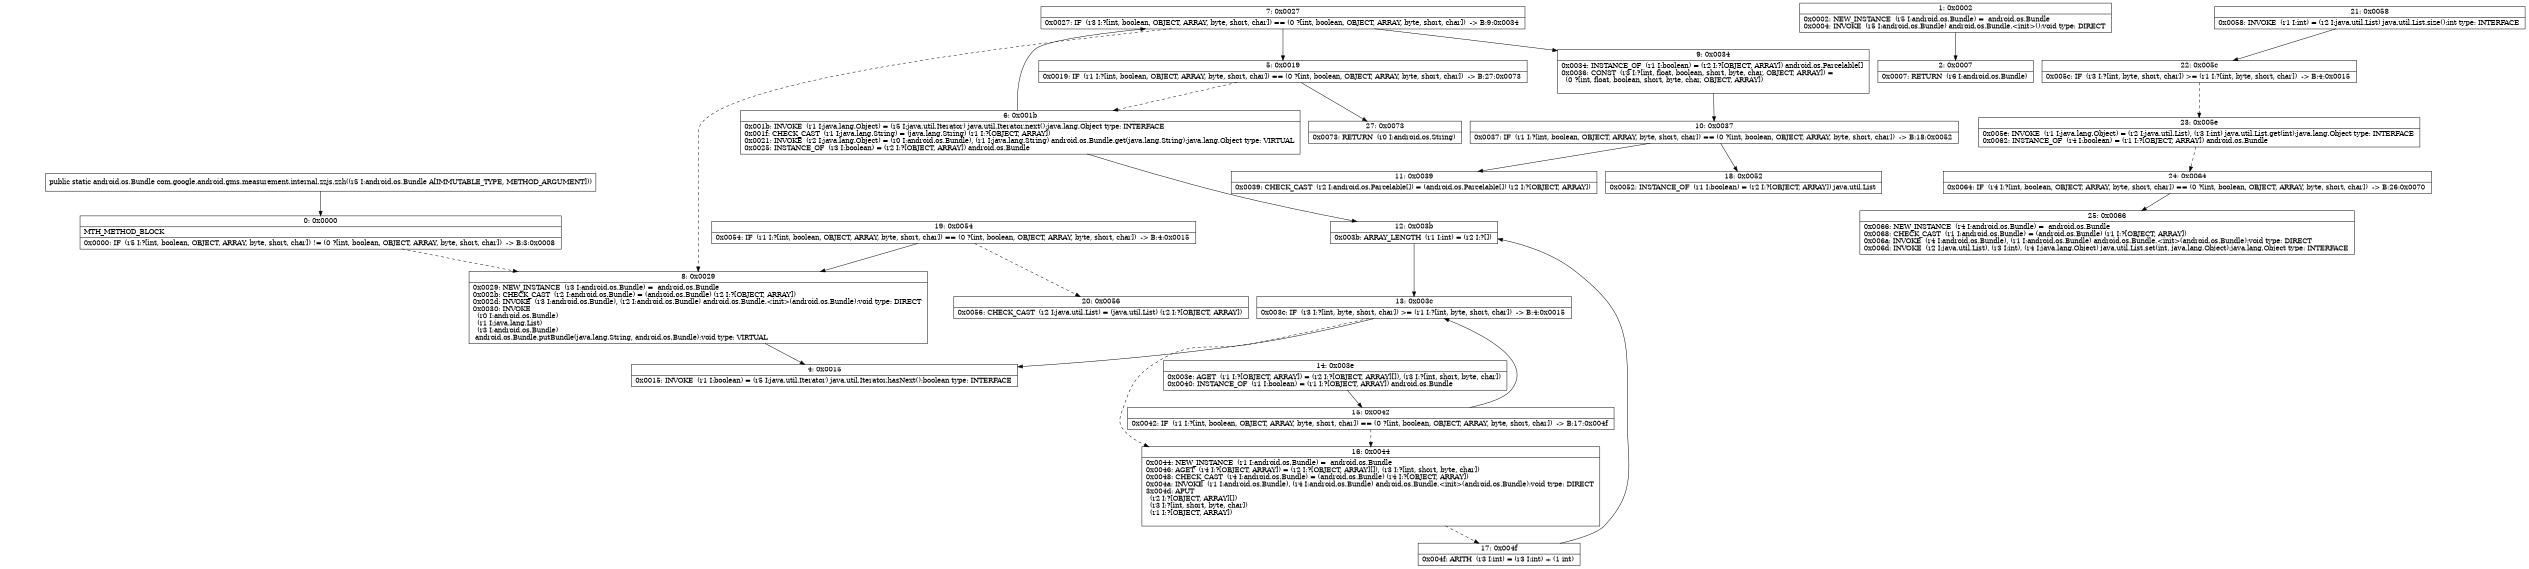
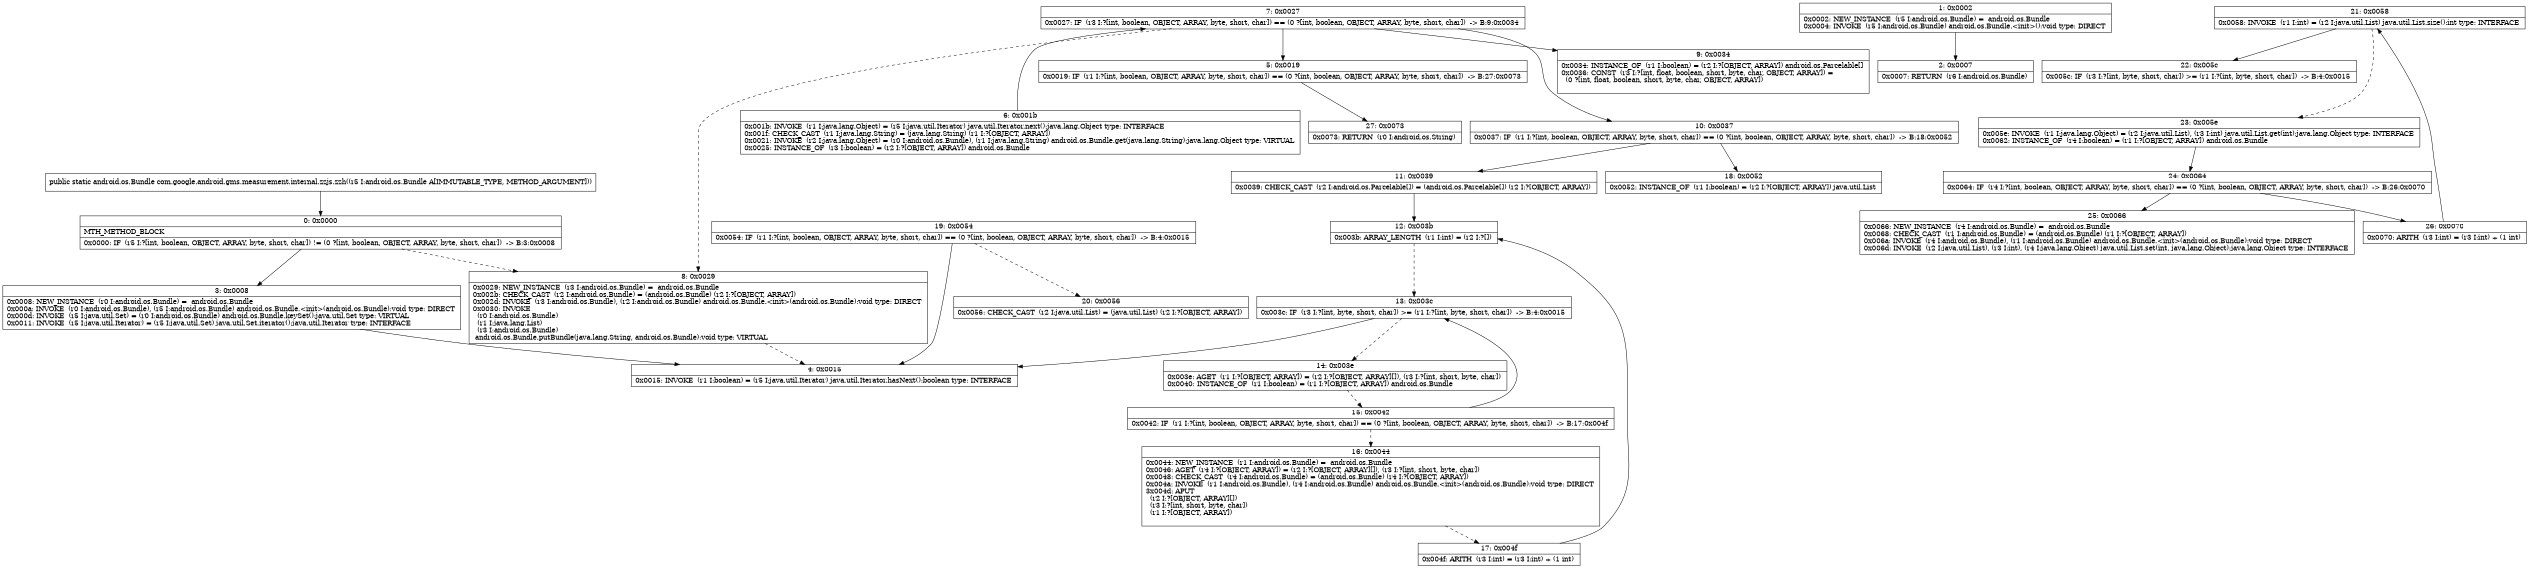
edge "5: 0x0019" -> "6: 0x001b": removed
edge "22: 0x005c" -> "23: 0x005e": now "21: 0x0058" -> "23: 0x005e"
edge "9: 0x0034" -> "10: 0x0037": now "7: 0x0027" -> "10: 0x0037"
edge "23: 0x005e" -> "24: 0x0064": style dashed -> solid
edge "6: 0x001b" -> "12: 0x003b": now "11: 0x0039" -> "12: 0x003b"
node "26: 0x0070": added
edge "19: 0x0054" -> "8: 0x0029": now "19: 0x0054" -> "4: 0x0015"
edge "12: 0x003b" -> "13: 0x003c": style solid -> dashed
node "3: 0x0008": added
edge "13: 0x003c" -> "16: 0x0044": now "13: 0x003c" -> "14: 0x003e"
edge "8: 0x0029" -> "4: 0x0015": style solid -> dashed
edge "14: 0x003e" -> "15: 0x0042": style solid -> dashed
